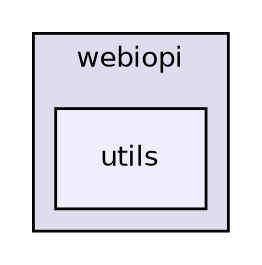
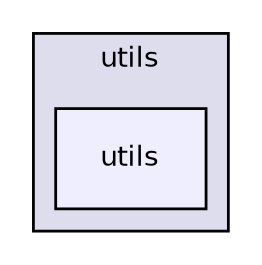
cluster "webiopi": label "webiopi" -> "utils"
